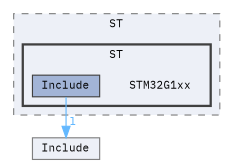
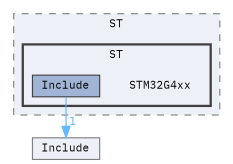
node "STM32G1xx": label "STM32G1xx" -> "STM32G4xx"
